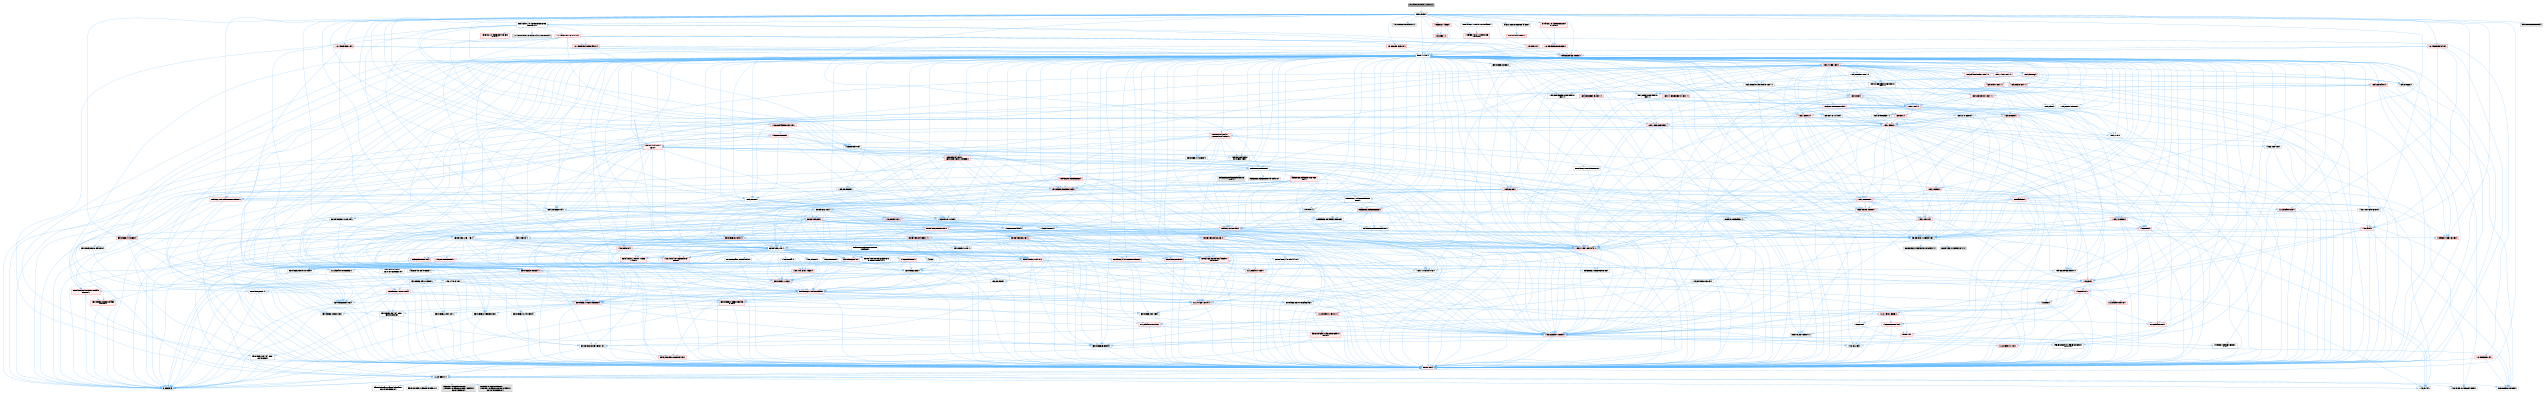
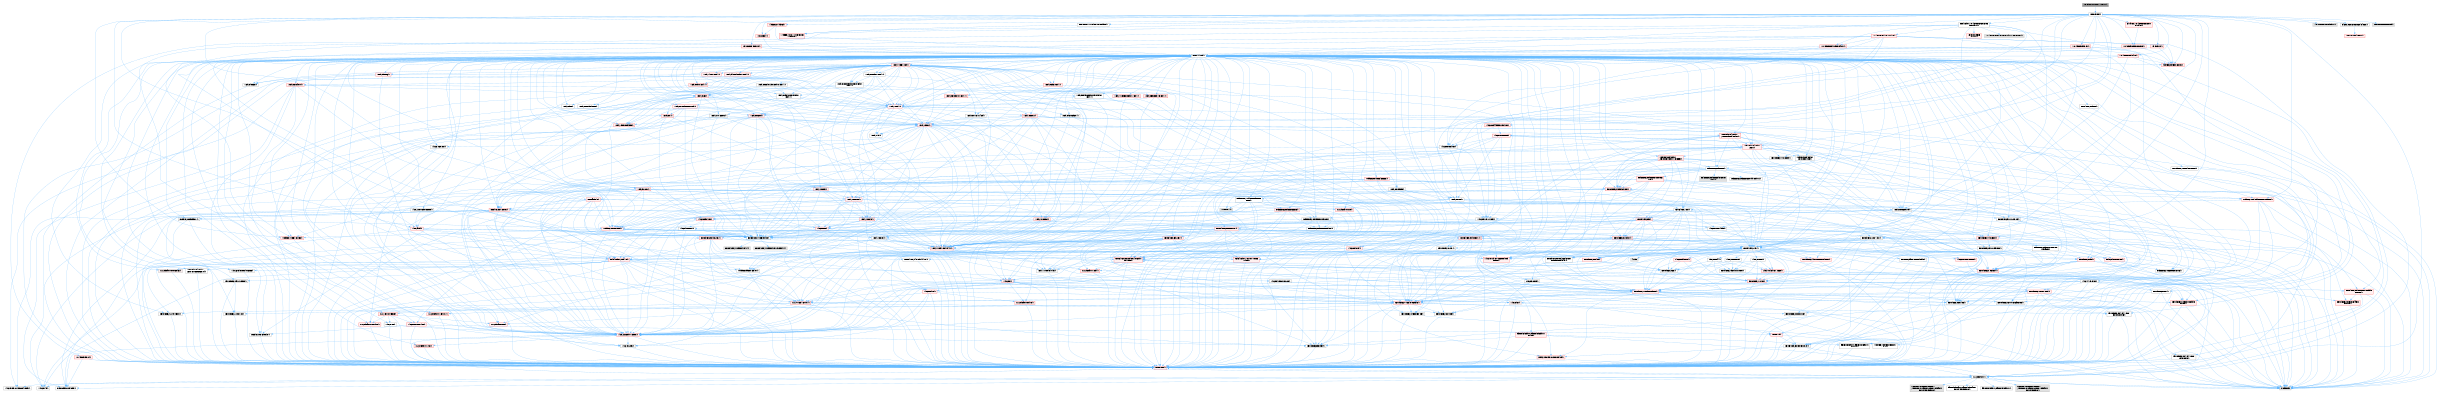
node "Variants/MovieSceneTimeWarp Variant.h": label "Variants/MovieSceneTimeWarp Variant.h" -> "Variants/State Variant.h"
edge "CoreMinimal.h" -> "Math/RotationAboutPointMatrix.h": now "CoreMinimal.h" -> "UObject/ObjectMacros.h"
